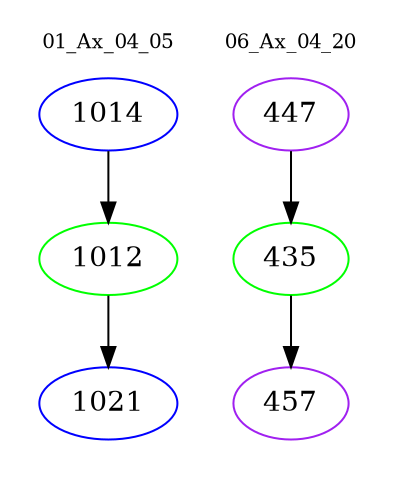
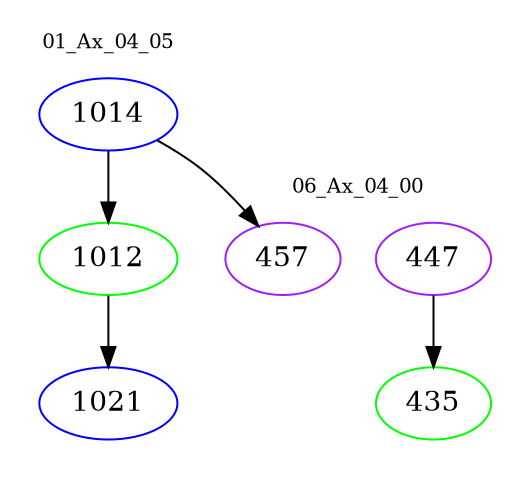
cluster "06_Ax_04_20": label "06_Ax_04_20" -> "06_Ax_04_00"
edge "435" -> "457": now "1014" -> "457"
